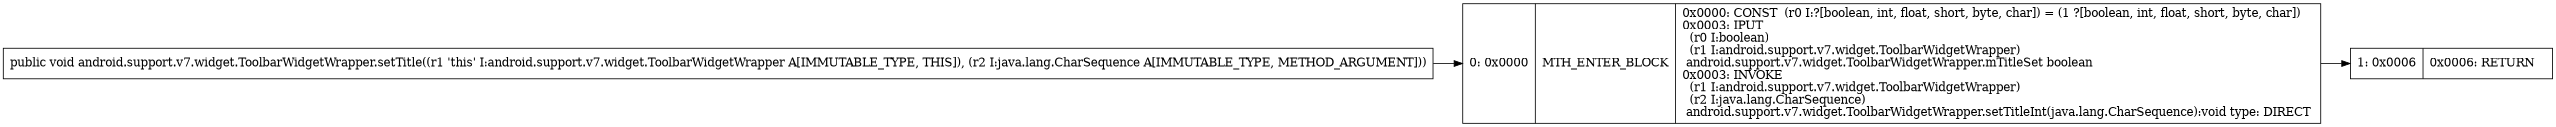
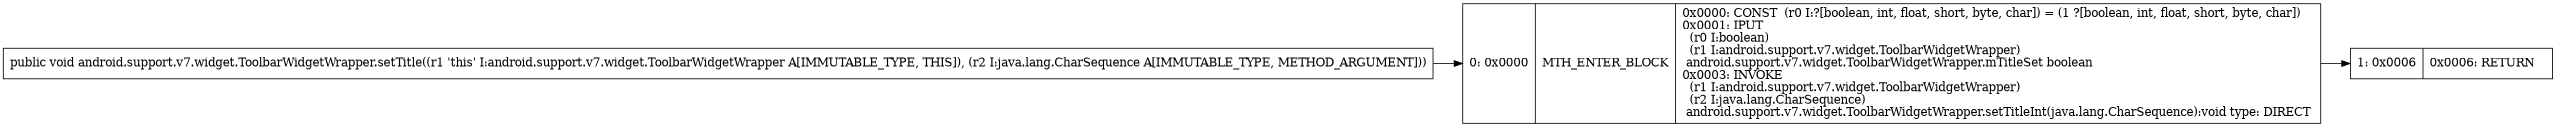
node "0: 0x0000": text "0x0003: IPUT" -> "0x0001: IPUT"
